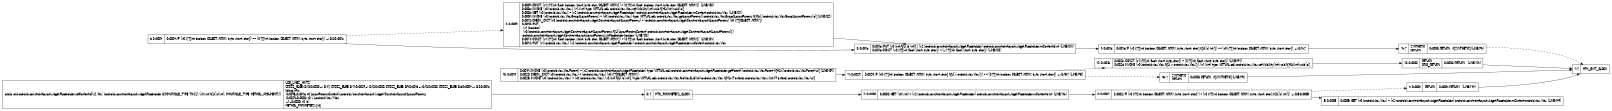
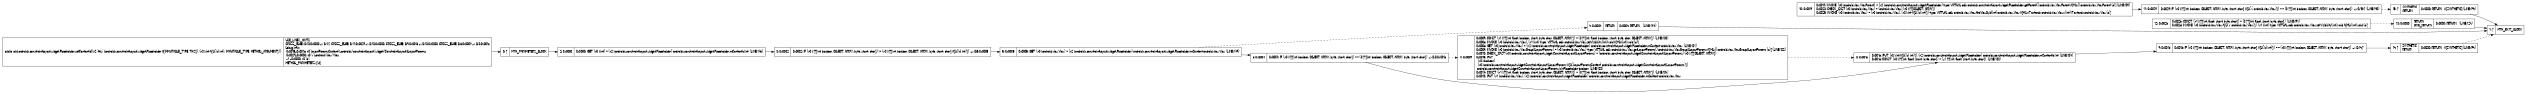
node "7: 0x0009": text "(r1 I:boolean)" -> "(r3 I:boolean)"
edge "7: 0x0009" -> "8: 0x001a": style solid -> dashed
edge "5: 0x0005" -> "6: 0x0007": added
edge "12: 0x002b" -> "13: 0x0030": style solid -> dashed
edge "11: 0x0029" -> "12: 0x002b": removed
edge "3: 0x0002" -> "4: 0x0004": now "5: 0x0005" -> "4: 0x0004"
